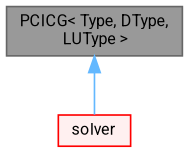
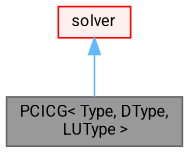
edge "solver" -> "PCICG< Type, DType, LUType >": reversed
